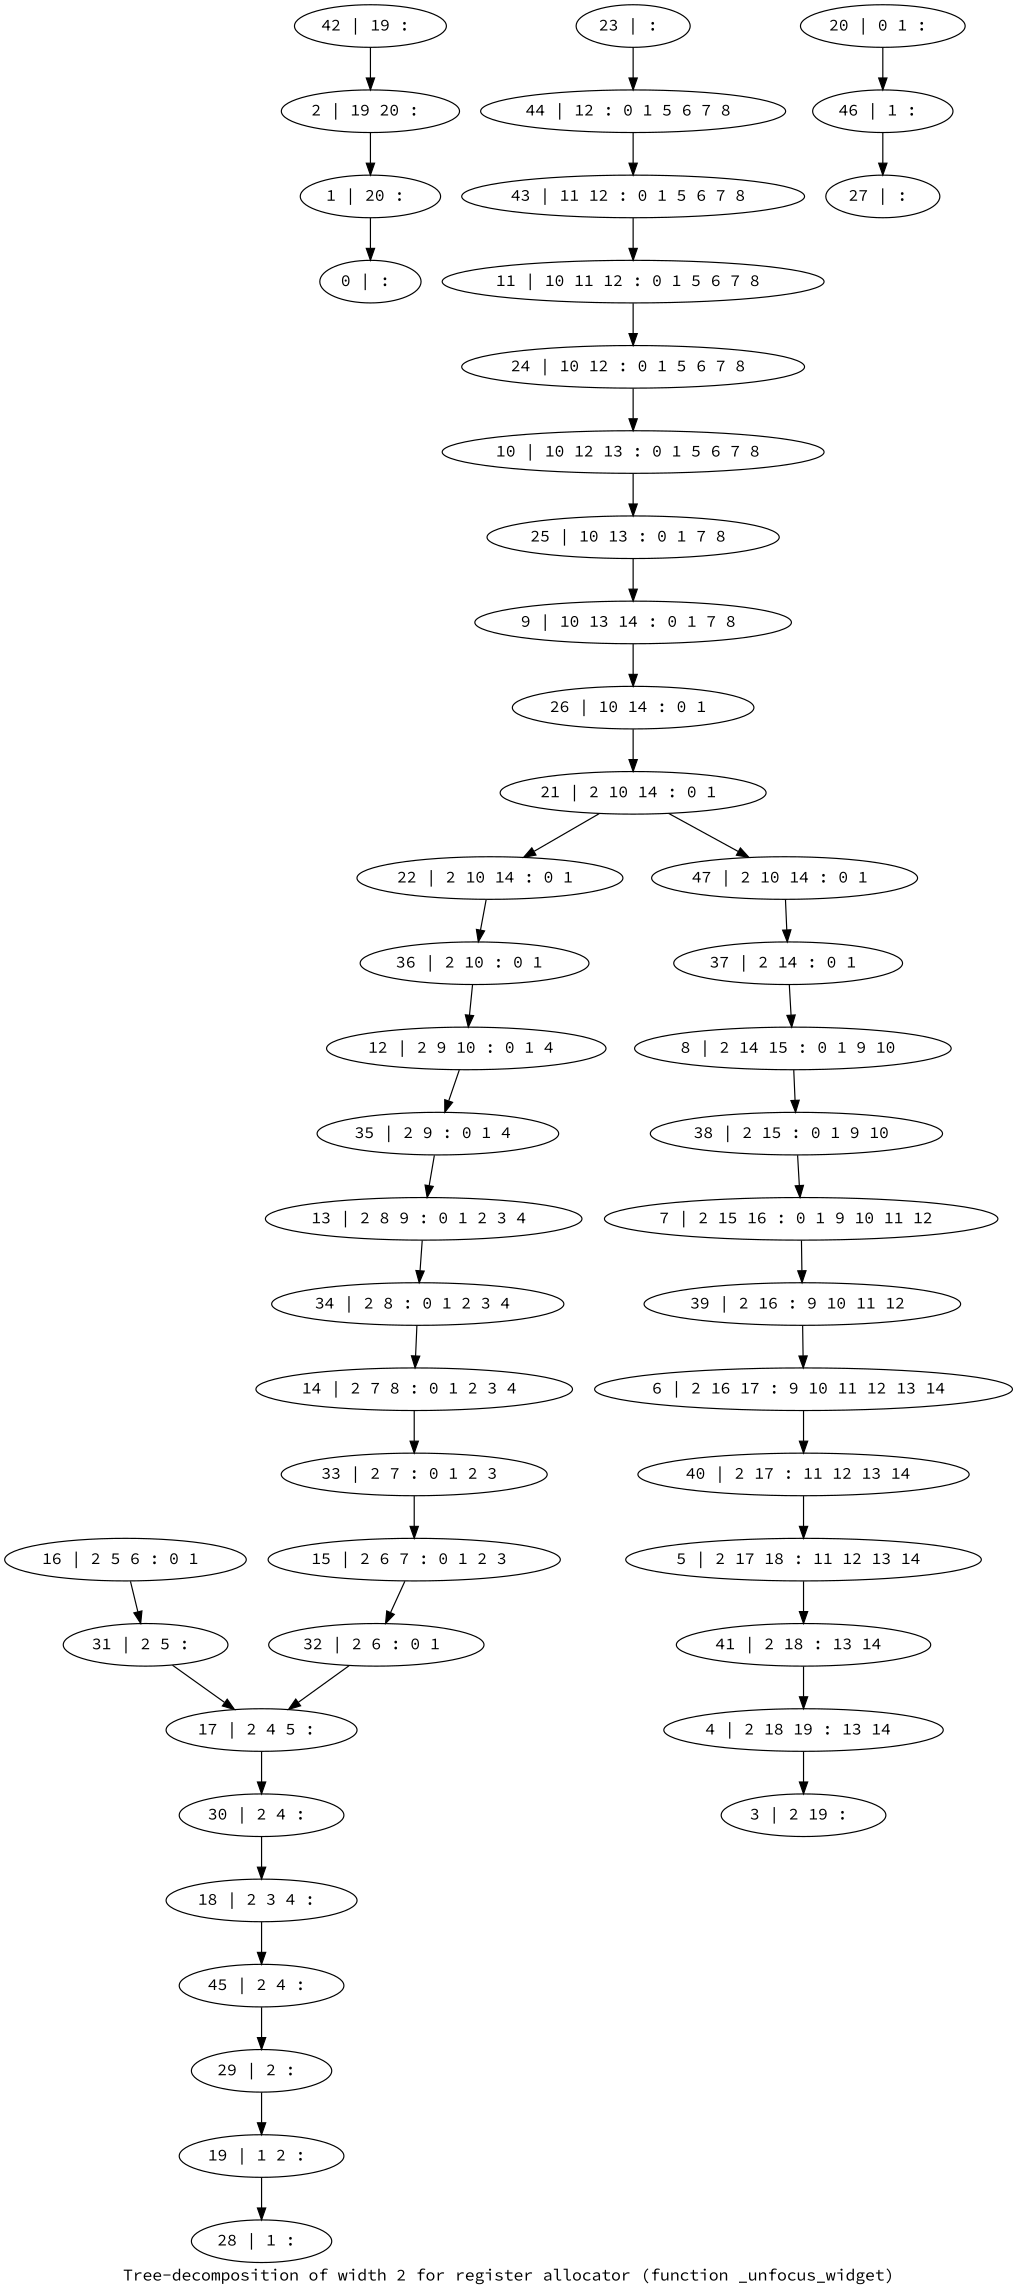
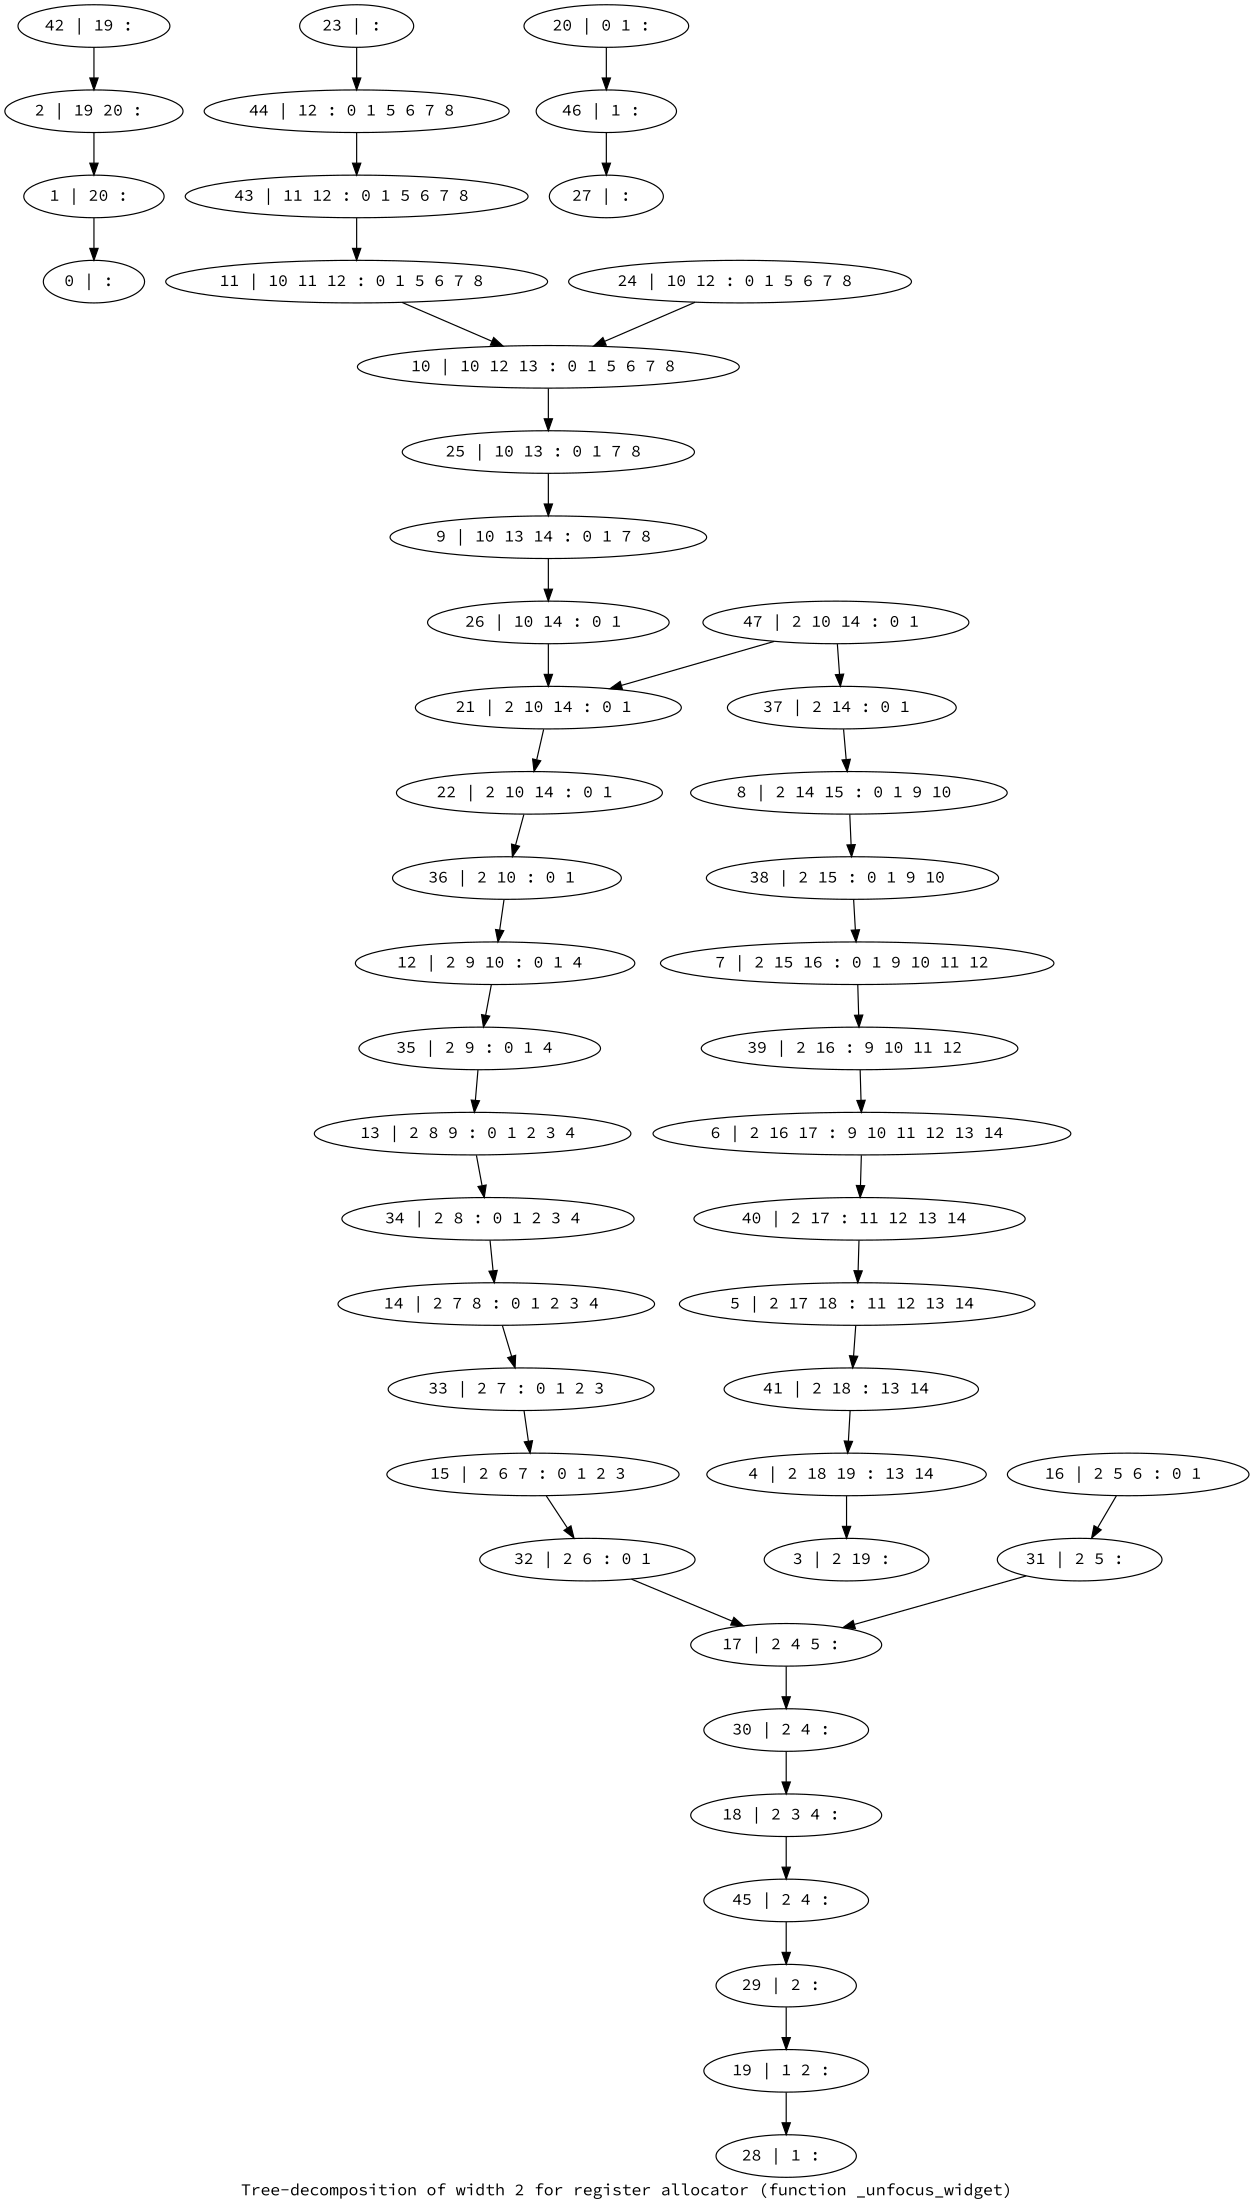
edge "11 | 10 11 12 : 0 1 5 6 7 8" -> "24 | 10 12 : 0 1 5 6 7 8": now "11 | 10 11 12 : 0 1 5 6 7 8" -> "10 | 10 12 13 : 0 1 5 6 7 8"
edge "21 | 2 10 14 : 0 1" -> "47 | 2 10 14 : 0 1": reversed
